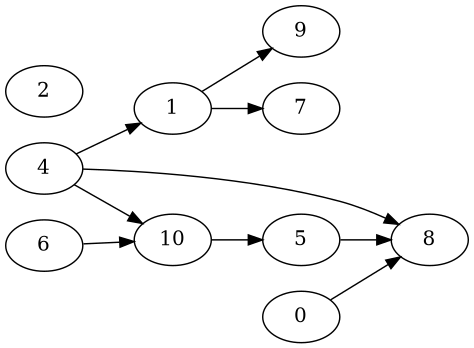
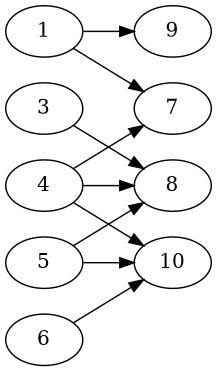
node "2": removed
edge "4" -> "1": now "4" -> "7"
edge "10" -> "5": reversed
node "0": label "0" -> "3"
